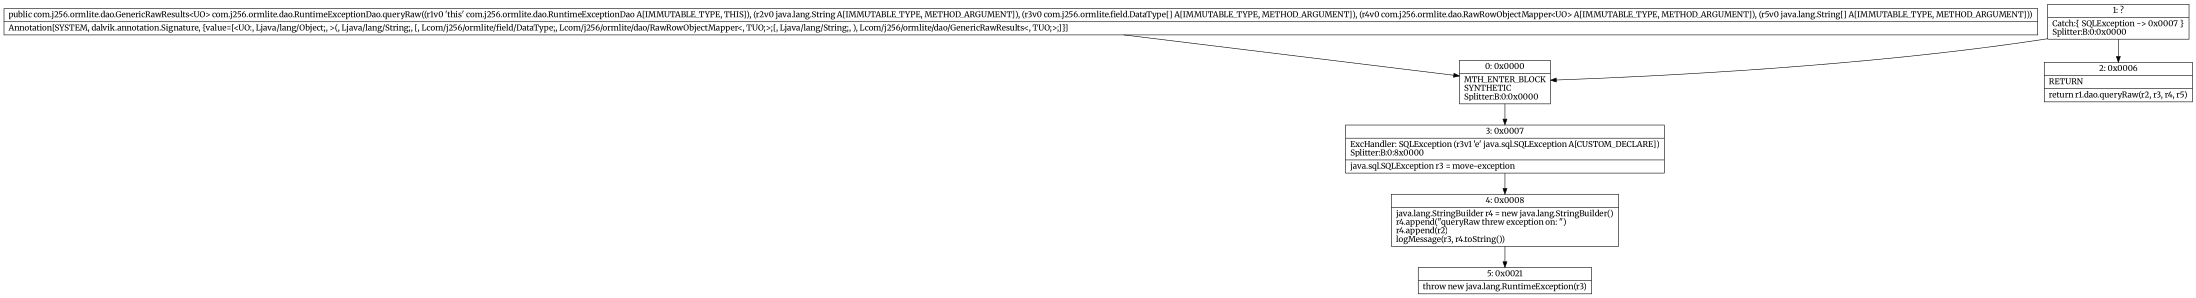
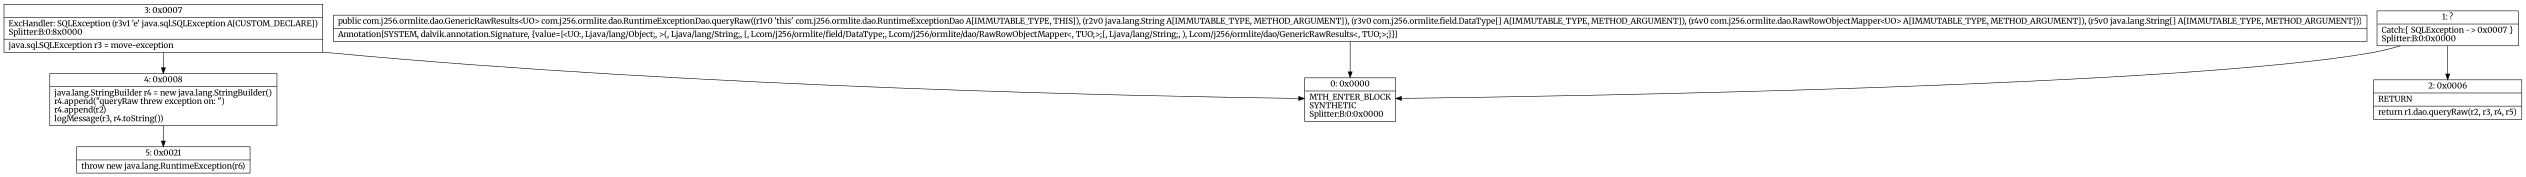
edge "0: 0x0000" -> "3: 0x0007": reversed
node "5: 0x0021": text "throw new java.lang.RuntimeException(r3)" -> "throw new java.lang.RuntimeException(r6)"
